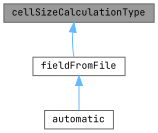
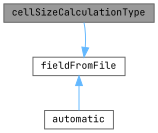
edge "fieldFromFile" -> "cellSizeCalculationType": reversed
